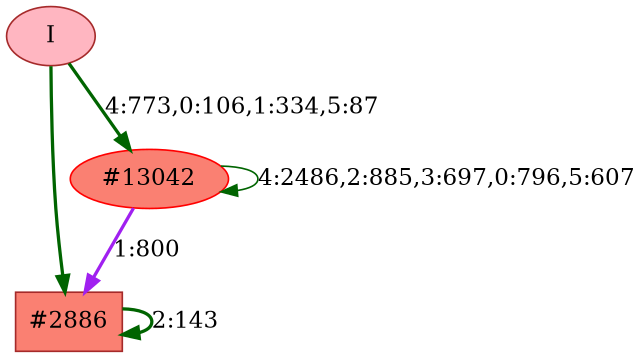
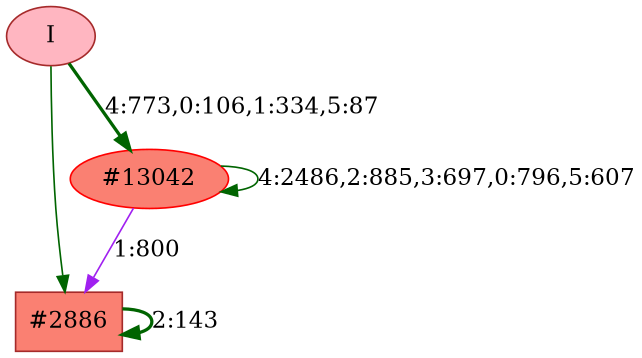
edge "I" -> "#2886": style bold -> solid
edge "#13042" -> "#2886": style bold -> solid
